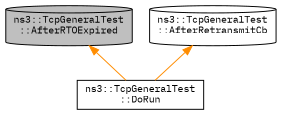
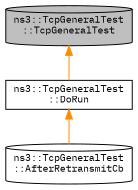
node "ns3::TcpGeneralTest ::AfterRTOExpired": label "ns3::TcpGeneralTest ::AfterRTOExpired" -> "ns3::TcpGeneralTest ::TcpGeneralTest"
edge "ns3::TcpGeneralTest ::DoRun" -> "ns3::TcpGeneralTest ::AfterRetransmitCb": reversed
